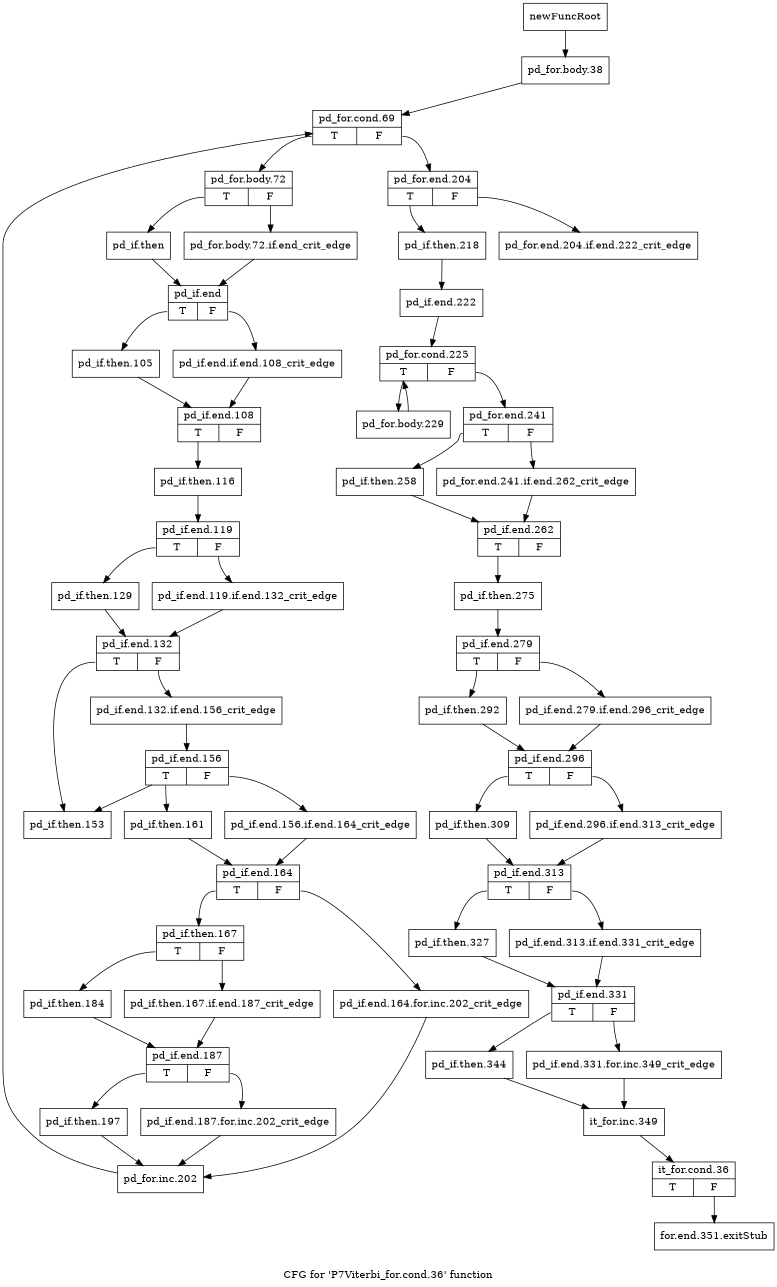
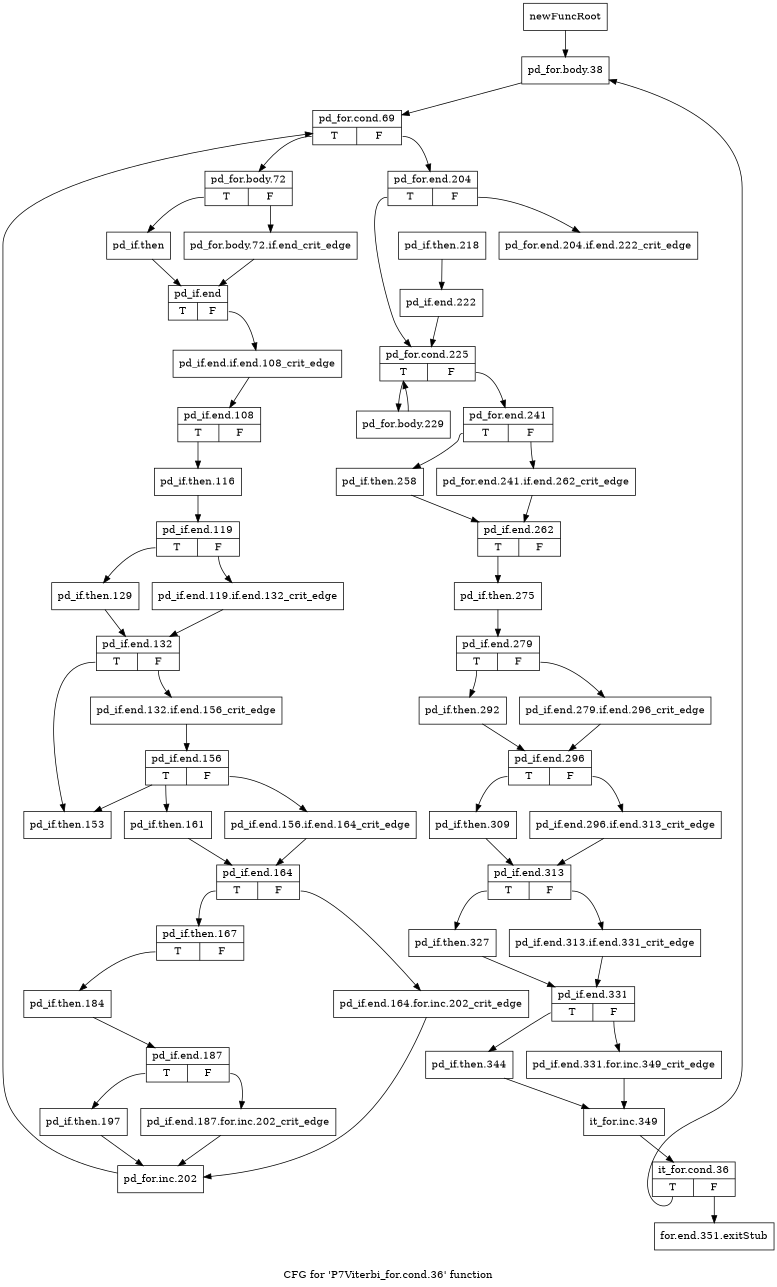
edge "pd_for.end.204" -> "pd_if.then.218": now "pd_for.end.204" -> "pd_for.cond.225"
node "pd_if.then.105": removed
edge "it_for.cond.36" -> "pd_for.body.38": added
node "pd_if.then.167.if.end.187_crit_edge": removed
